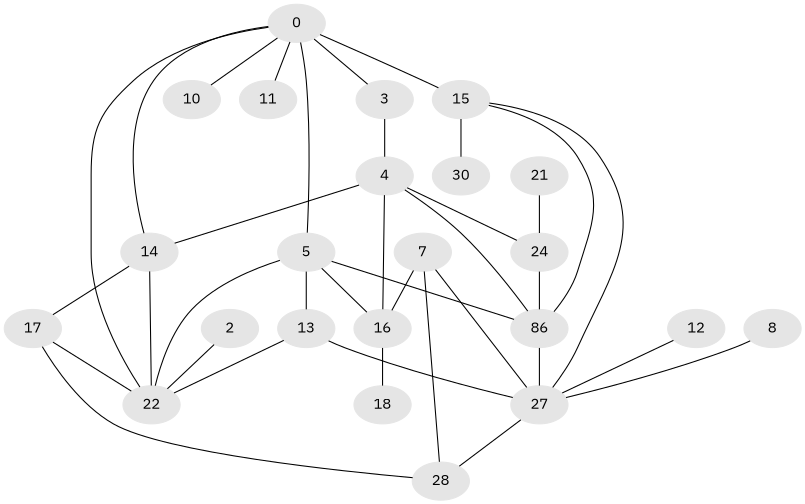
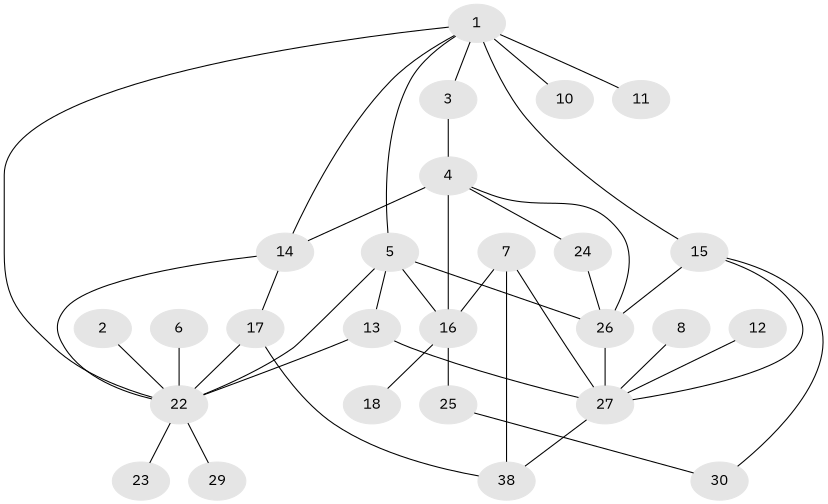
node "0": label "0" -> "1"
node "21": removed
node "6": added
node "86": label "86" -> "26"
node "25": added
node "23": added
node "29": added
node "28": label "28" -> "38"
